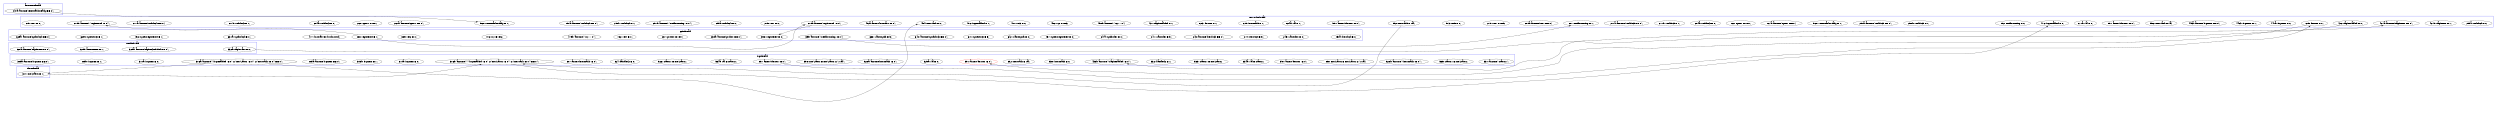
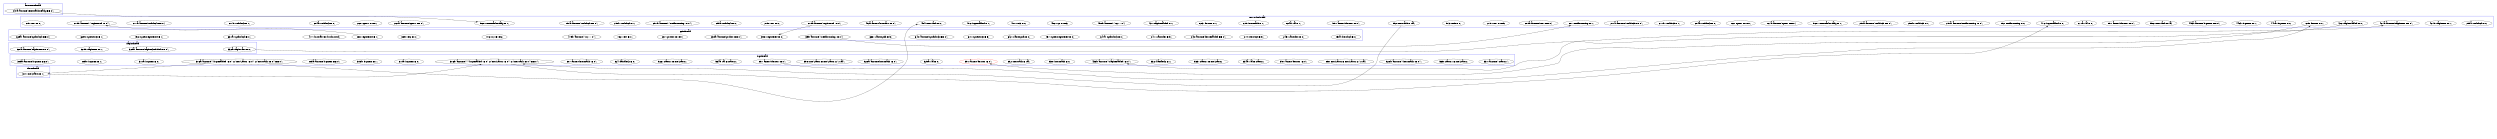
node "291a: assume(netif_running != 0);": added
node "647a: sysfs_dev = 0;": label "647a: sysfs_dev = 0;" -> "647a: sysfs_lock = 0;"
node "243: assume(dev_lock == 0);": label "243: assume(dev_lock == 0);" -> "243: assume(dev_enabled == 0);"
cluster "netif_thread": label "netif_thread" -> "napi_thread"
edge "388: registered = 1;" -> "278a: assume(registered != 0);": removed
node "328b: assert_sem = 1;": label "328b: assert_sem = 1;" -> "328b: napi_sem = 1;"
